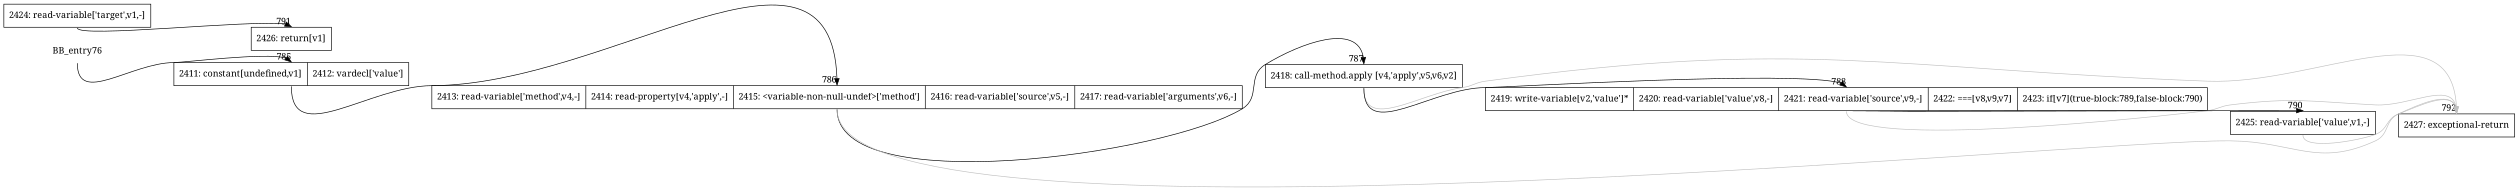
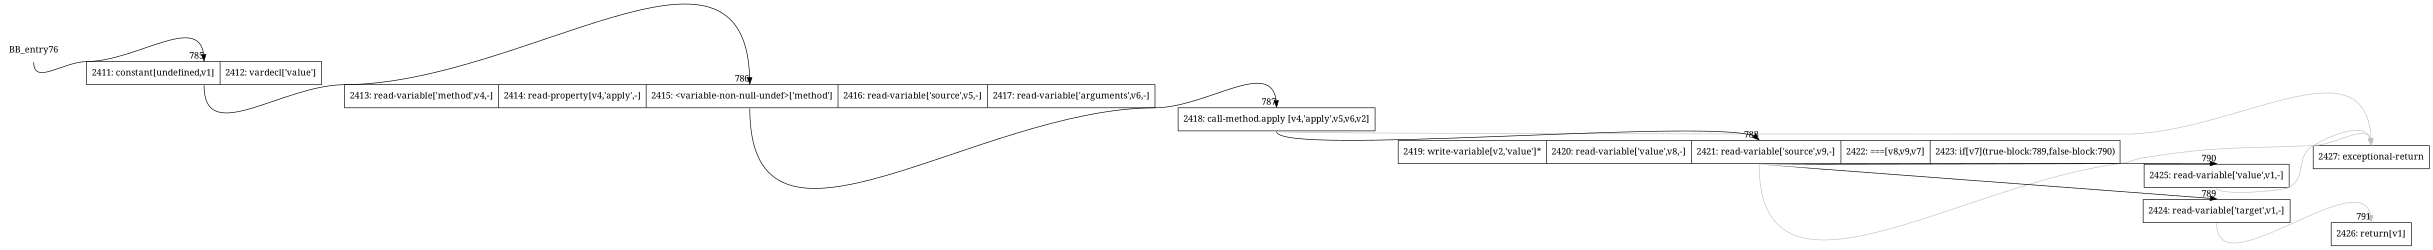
edge "2424: read-variable['target',v1,-]" -> "2426: return[v1]": color black -> gray
edge "2413: read-variable['method',v4,-]" -> "2427: exceptional-return": removed
edge "2419: write-variable[v2,'value']*" -> "2424: read-variable['target',v1,-]": added
